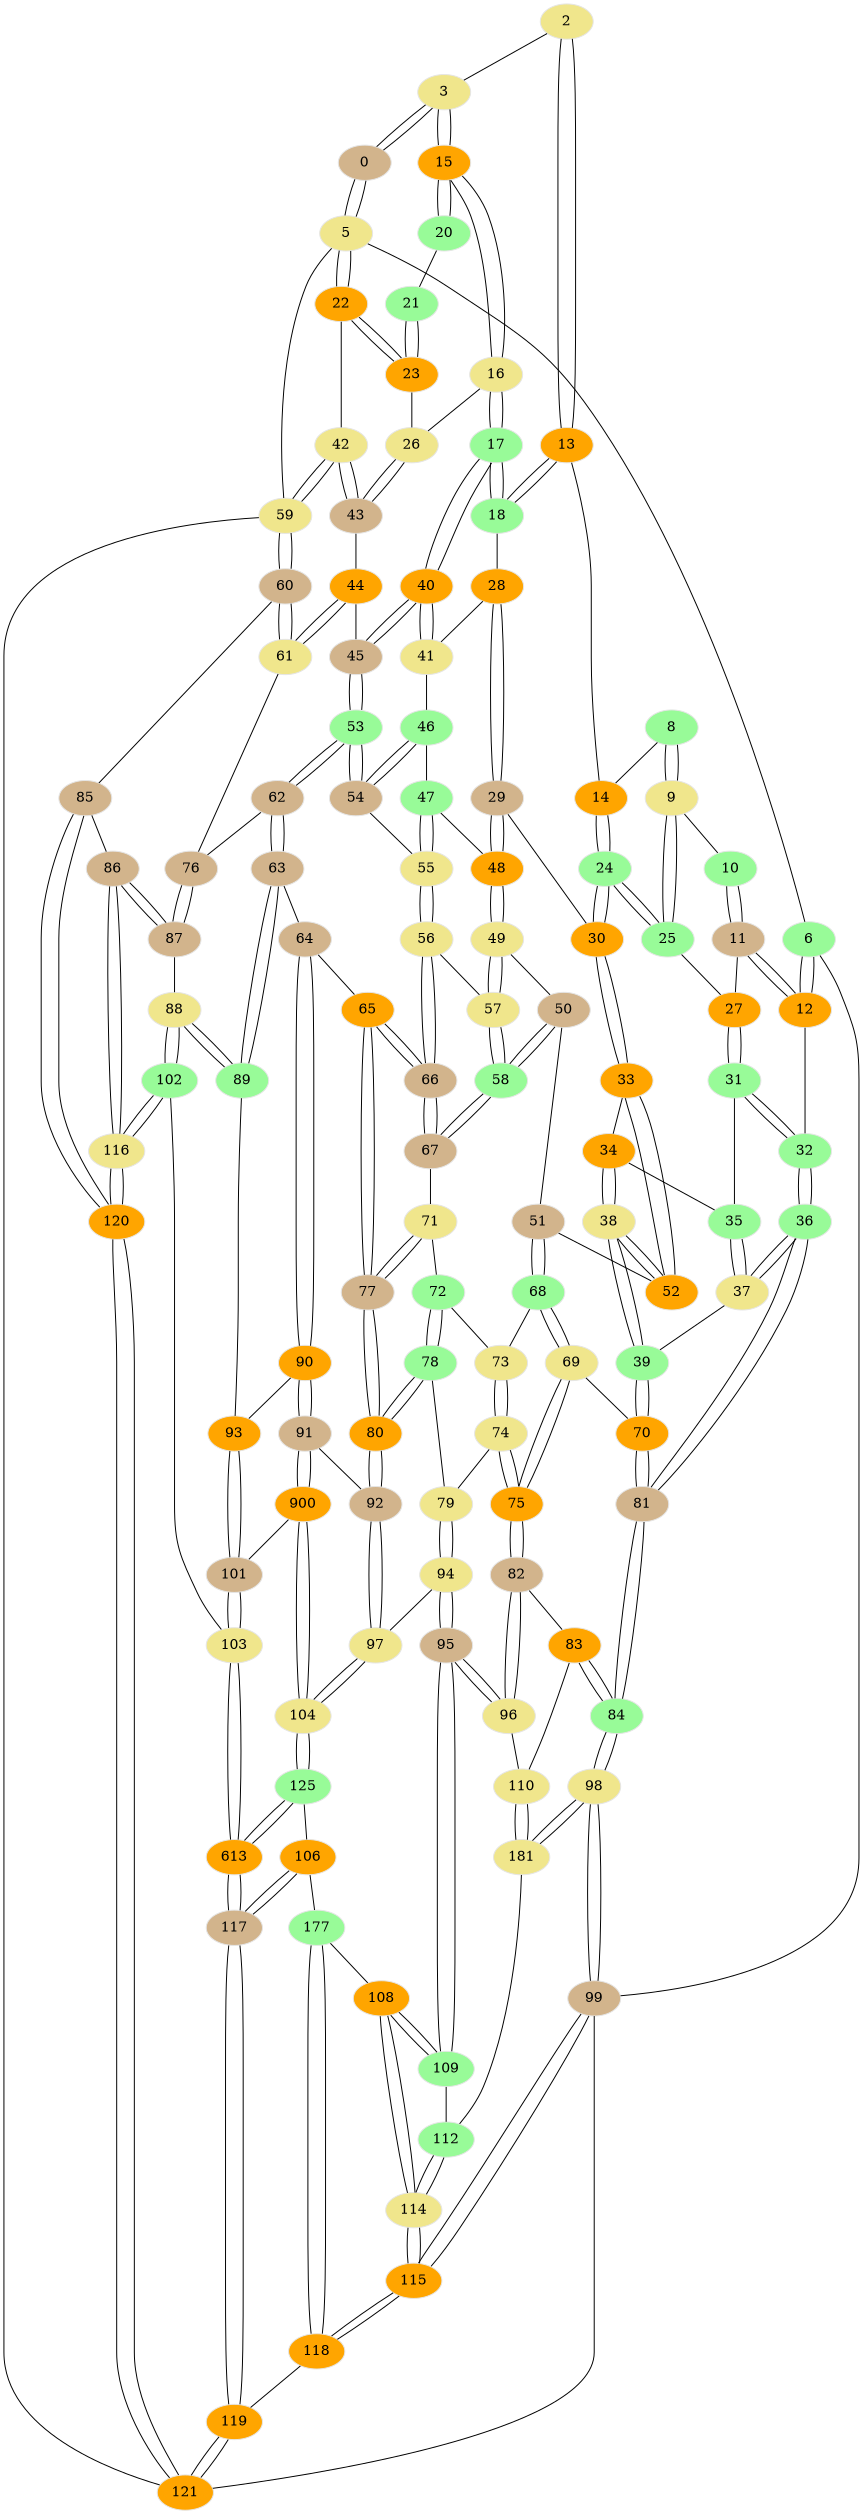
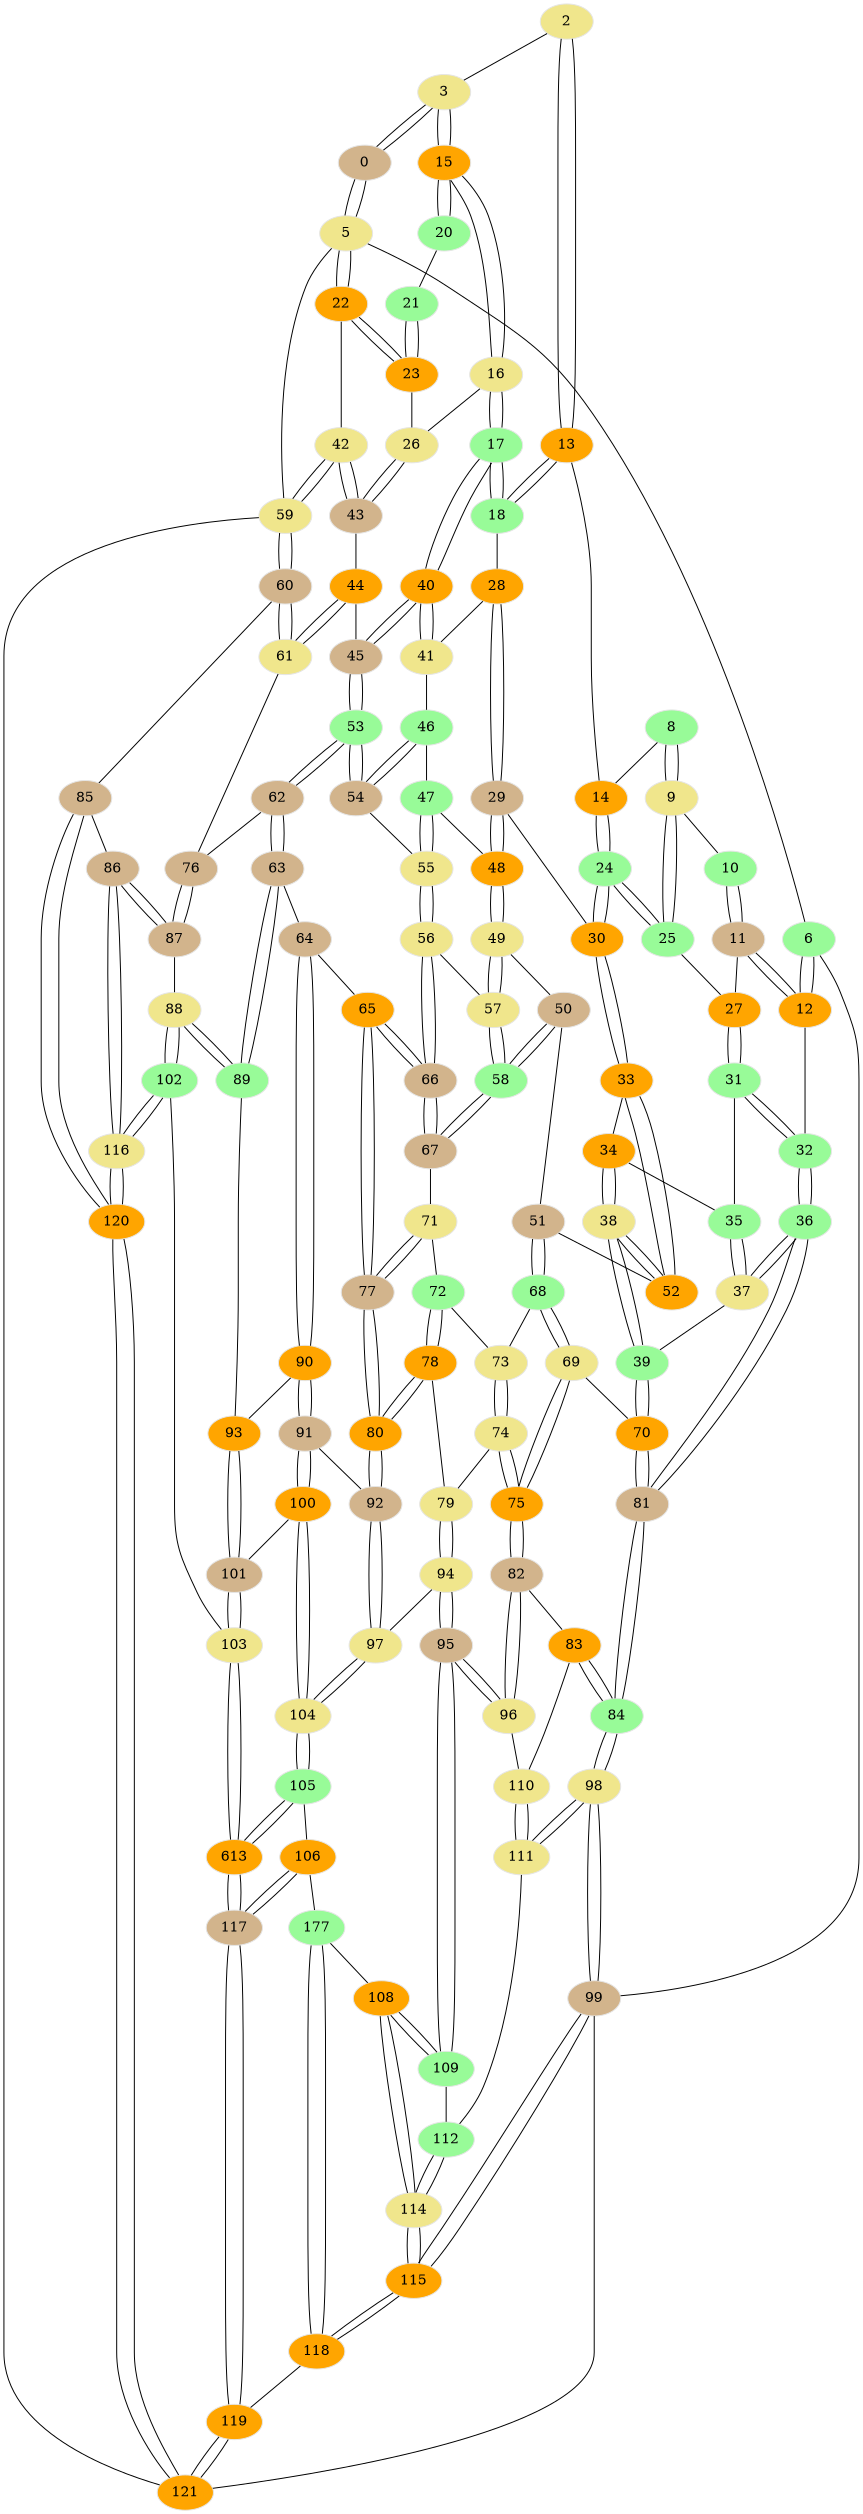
node "78": fillcolor palegreen -> orange
node "900": label "900" -> "100"
node "125": label "125" -> "105"
node "181": label "181" -> "111"
